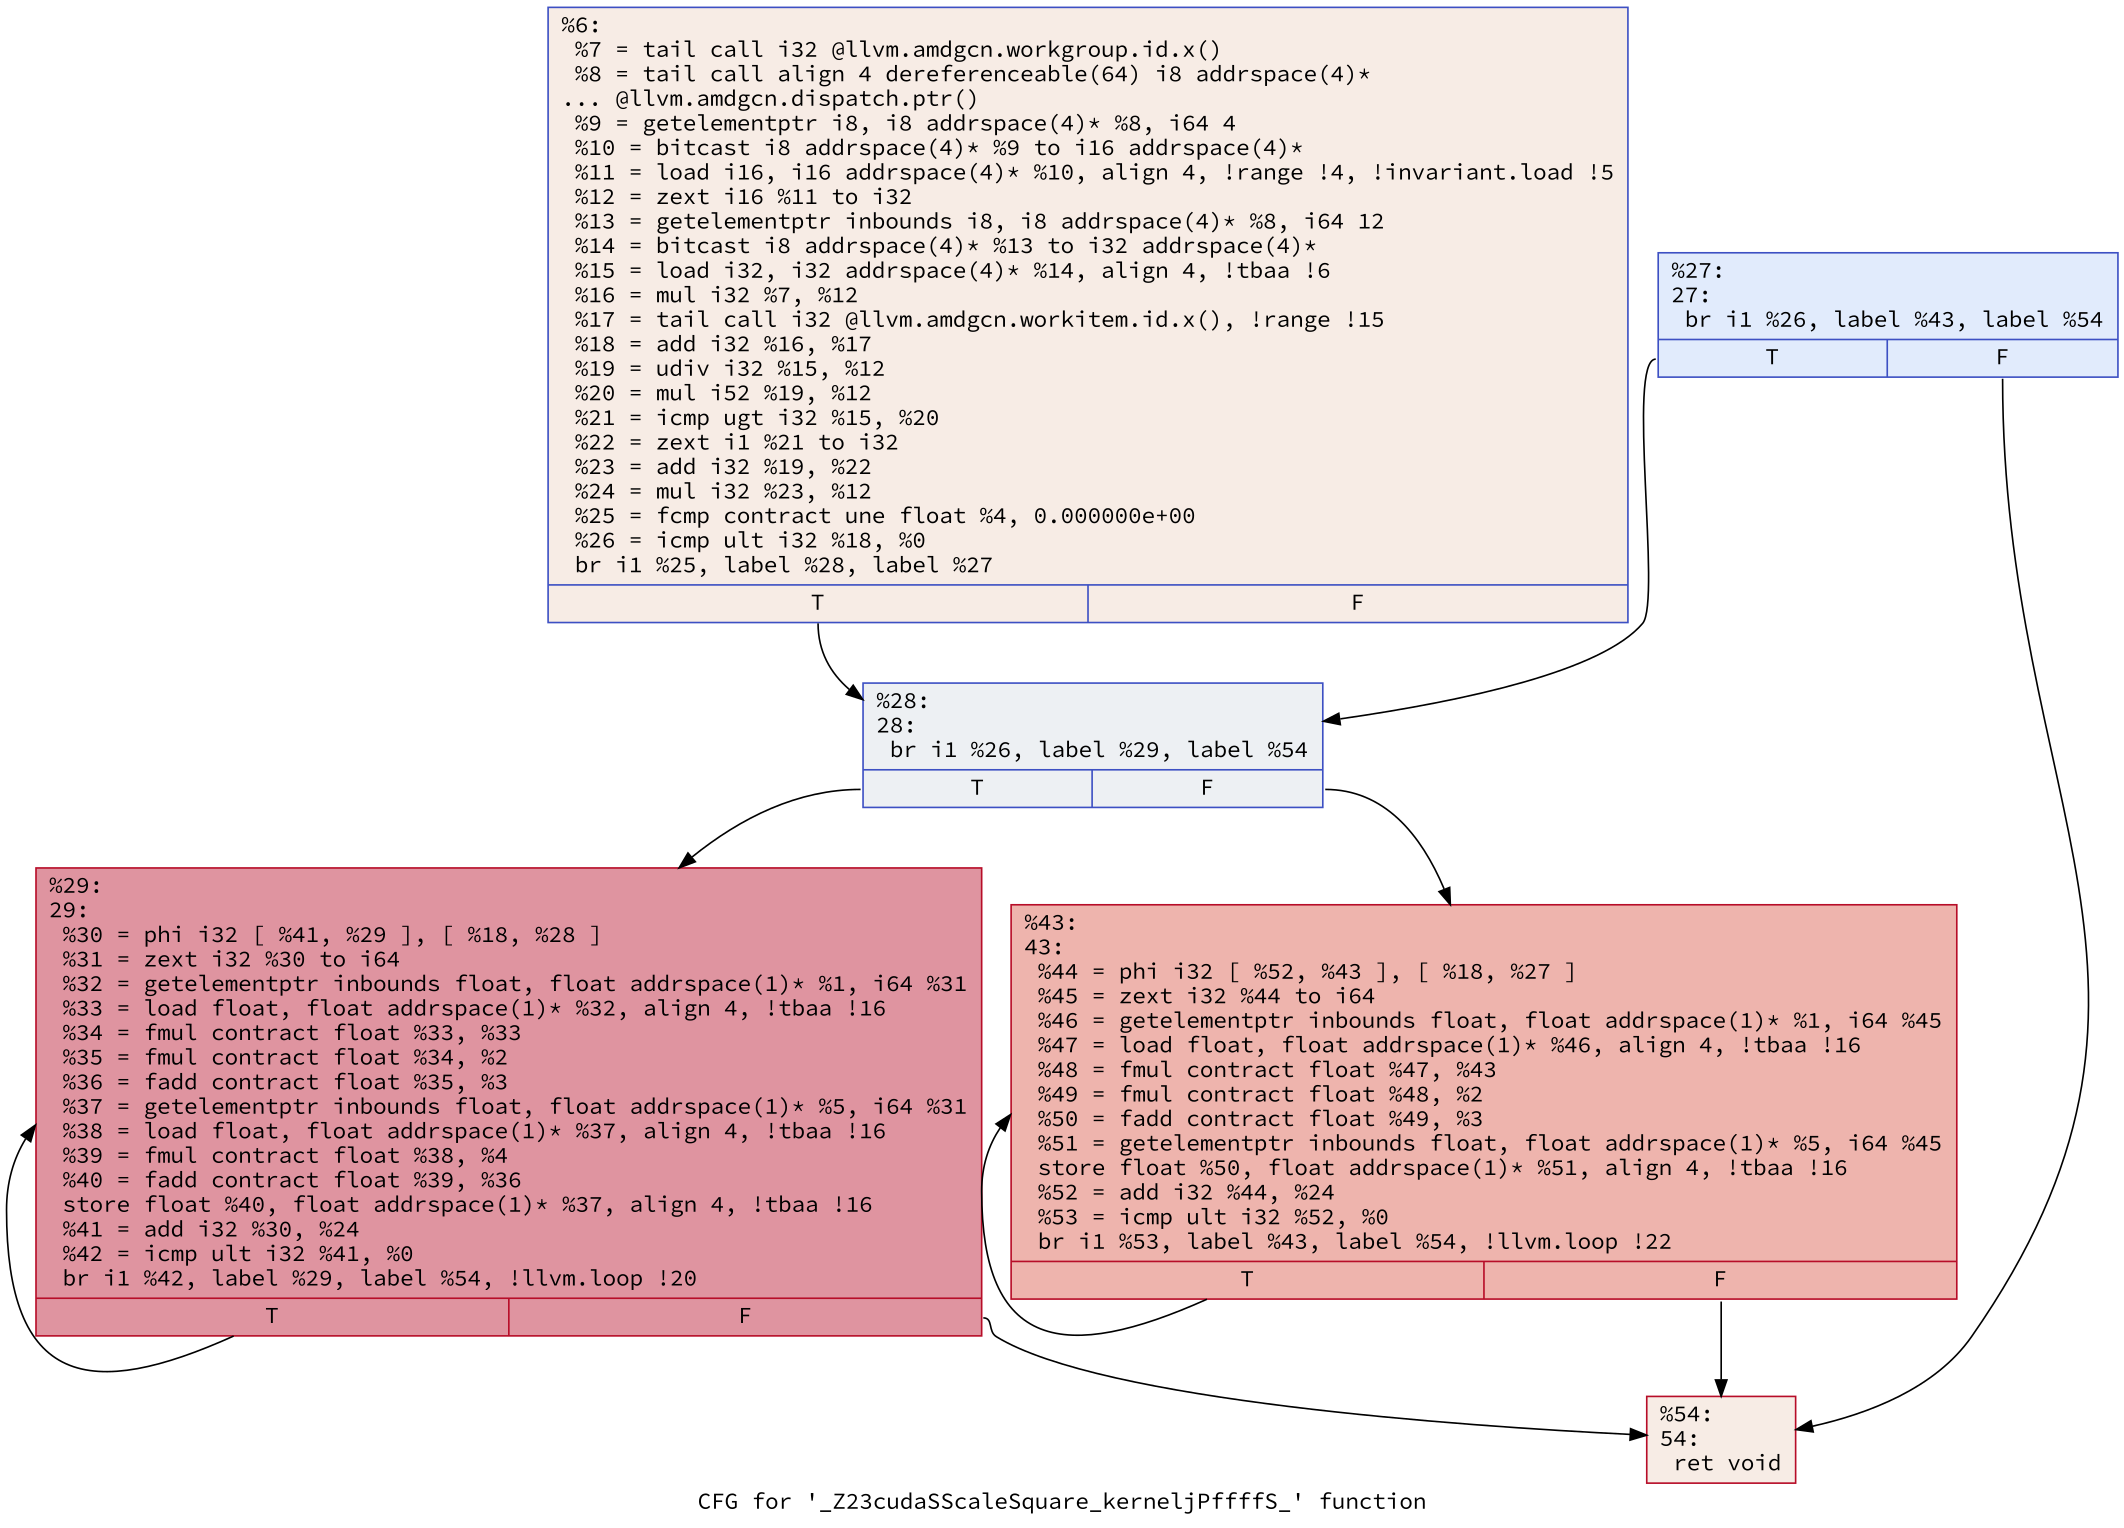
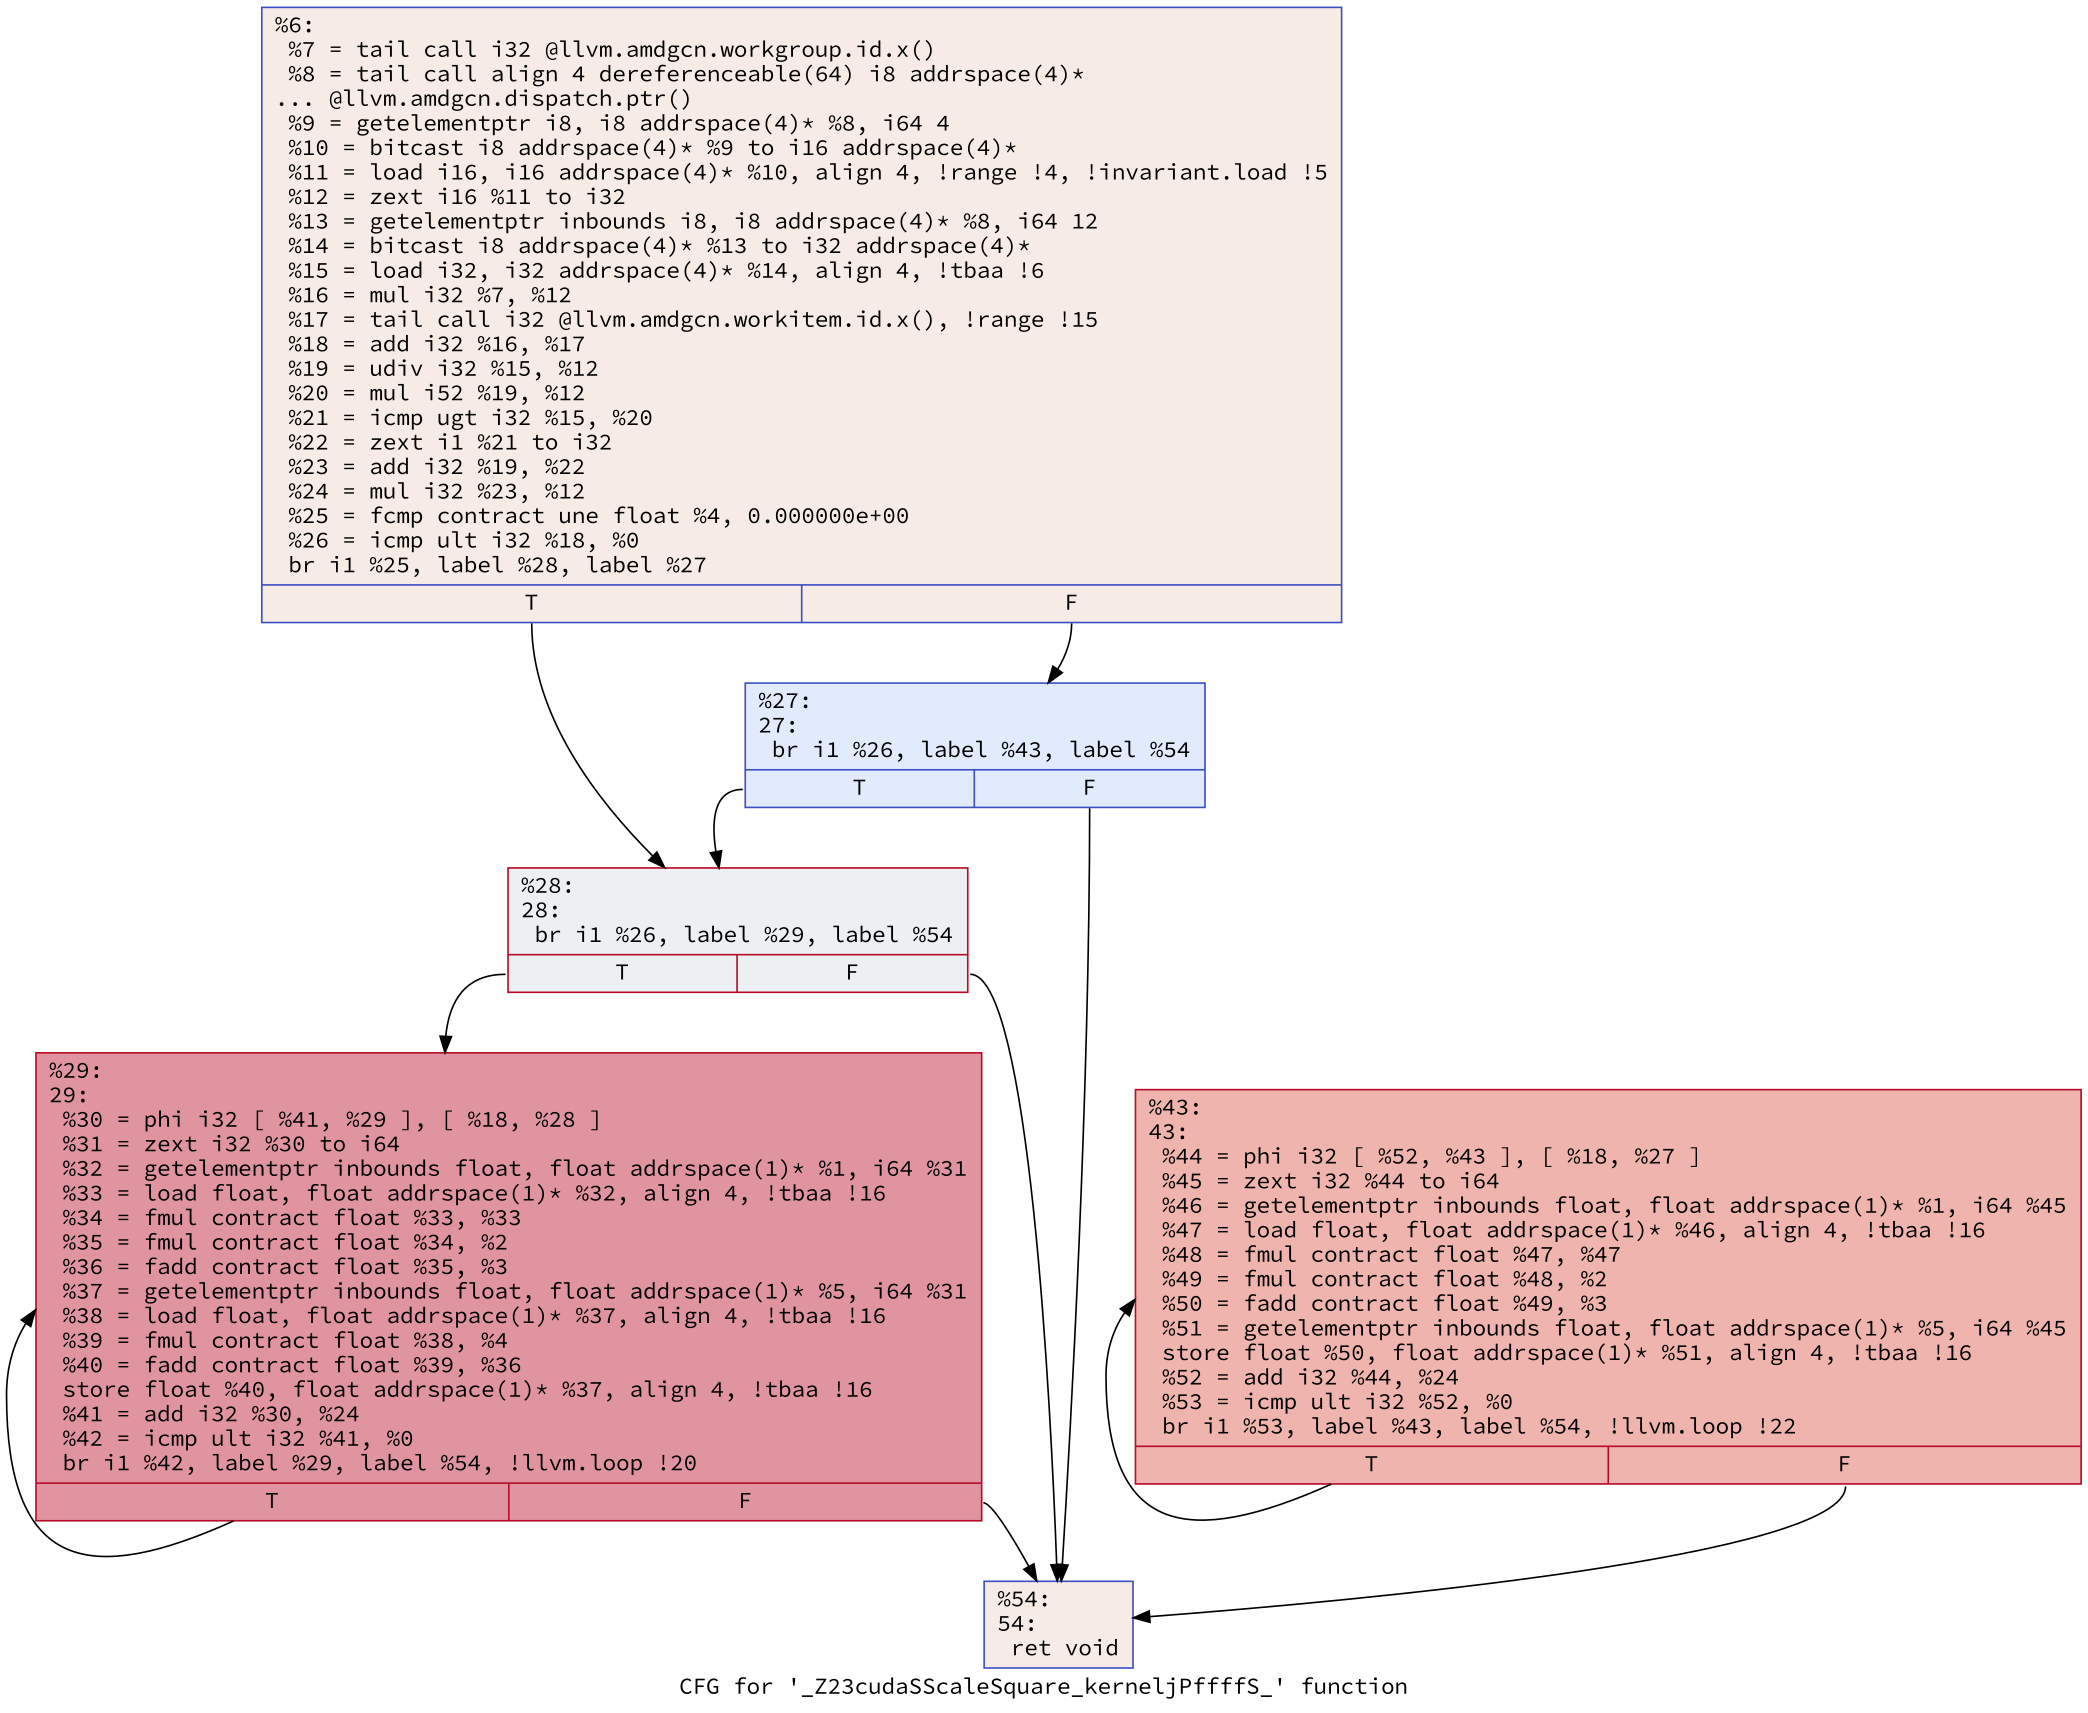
edge "%6:" -> "%27:": added
node "%28:": color #3d50c3ff -> #b70d28ff
edge "%28:" -> "%43:": now "%28:" -> "%54:"
node "%43:": text "%48 = fmul contract float %47, %43" -> "%48 = fmul contract float %47, %47"
node "%54:": color #b70d28ff -> #3d50c3ff
